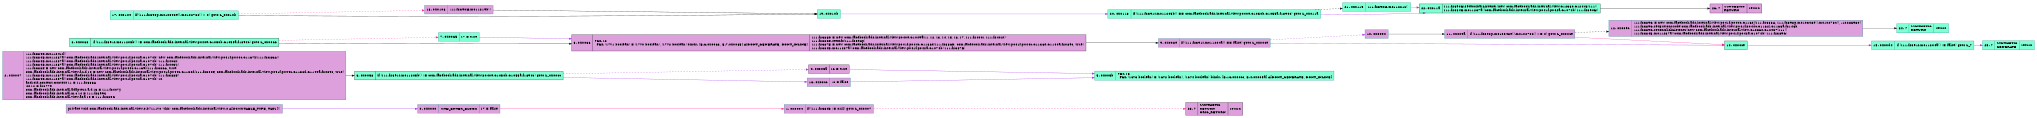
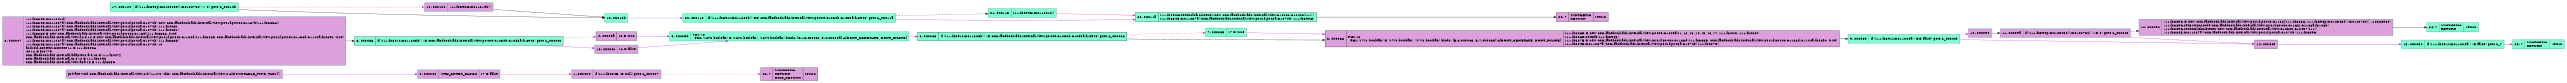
edge "5: 0x005b" -> "6: 0x0063": added
node "9: 0x008e": fillcolor plum -> aquamarine
node "14: 0x00ce": fillcolor aquamarine -> plum
node "25: ?": text "GENERATE" -> "RETURN"
